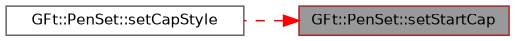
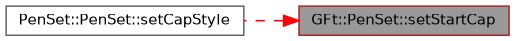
node "GFt::PenSet::setCapStyle": label "GFt::PenSet::setCapStyle" -> "PenSet::PenSet::setCapStyle"
